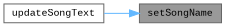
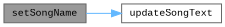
edge "updateSongText" -> "setSongName": reversed
